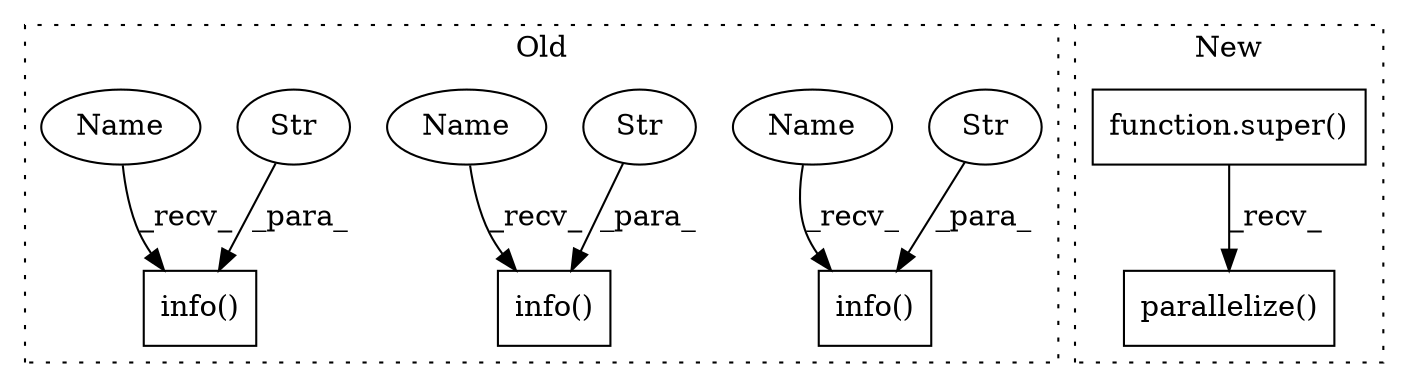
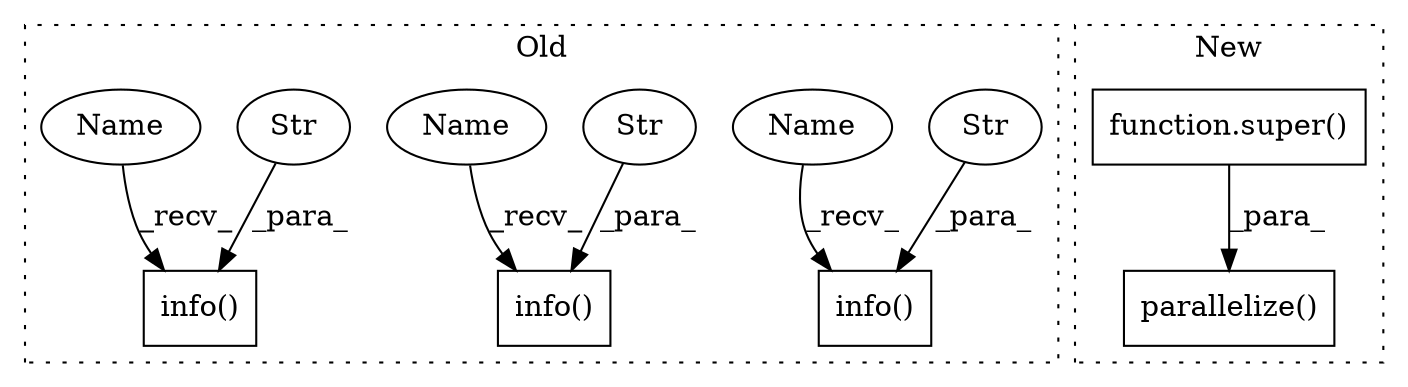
edge "function.super()" -> "parallelize()": label "_recv_" -> "_para_"
